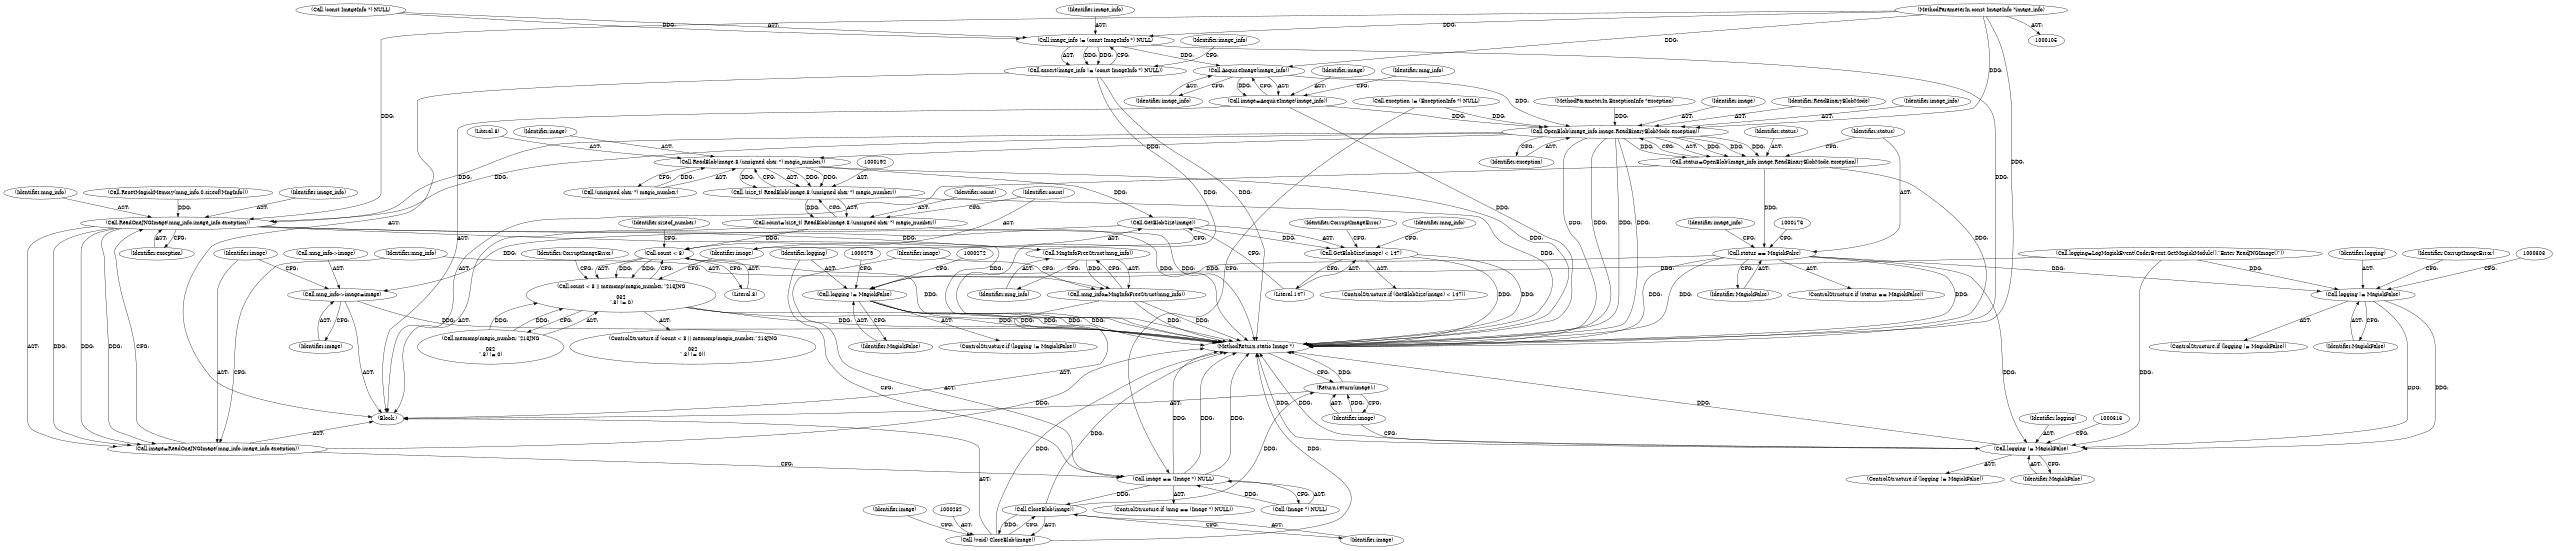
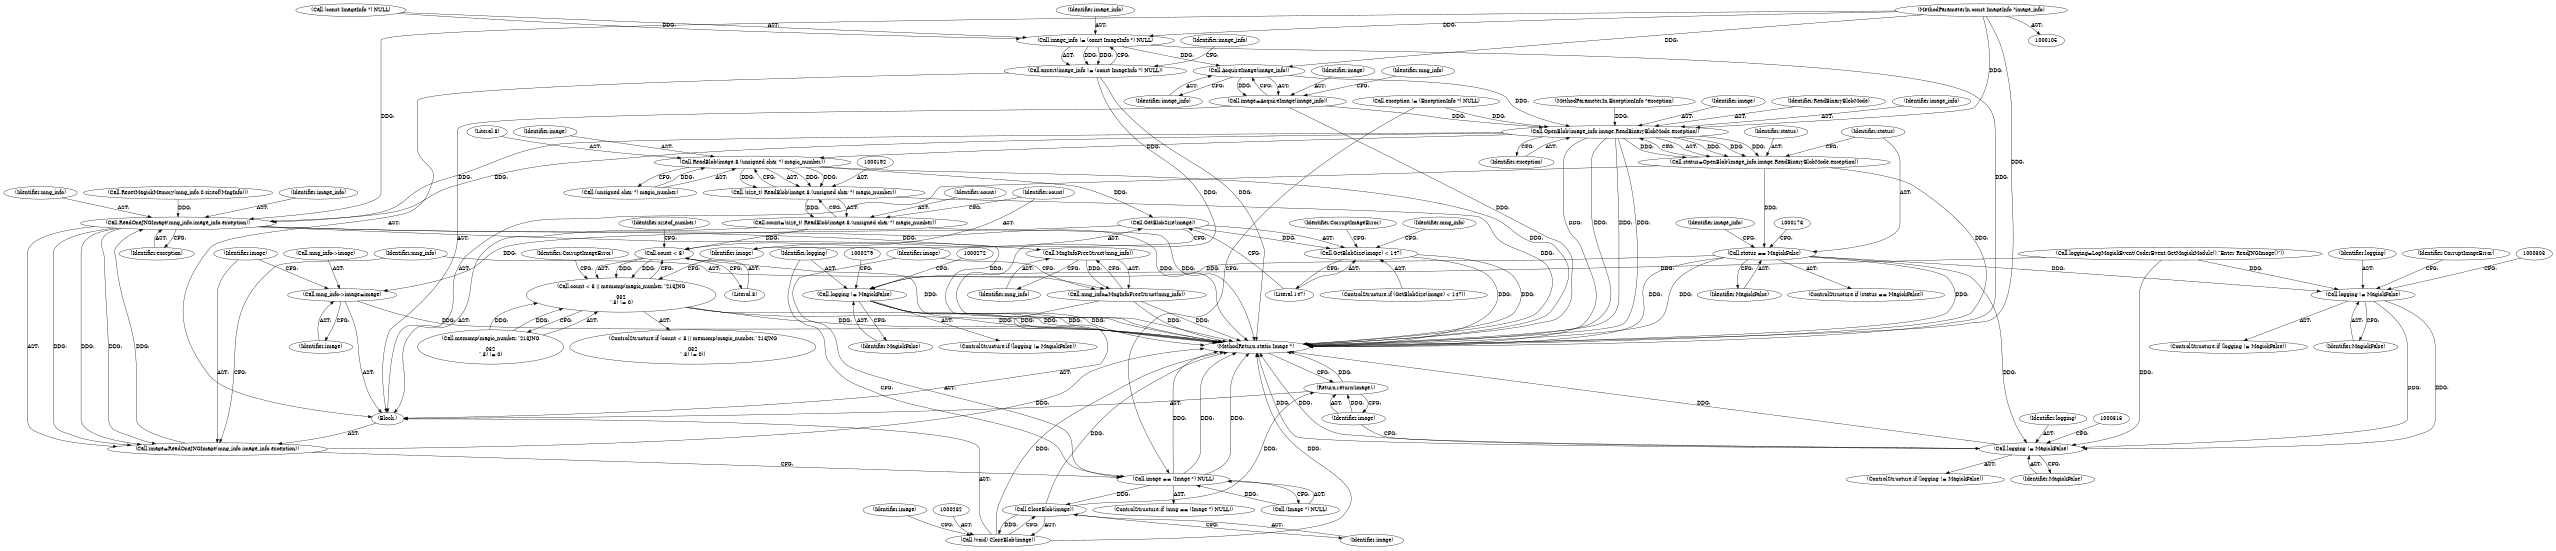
edge "(Call,GetBlobSize(image) < 147)" -> "(ControlStructure,if (GetBlobSize(image) < 147))": reversed
edge "(Call,image=ReadOneJNGImage(mng_info,image_info,exception))" -> "(Call,ReadOneJNGImage(mng_info,image_info,exception))": label "CFG: " -> "DDG: "
edge "(Call,image=ReadOneJNGImage(mng_info,image_info,exception))" -> "(Block,)": reversed
